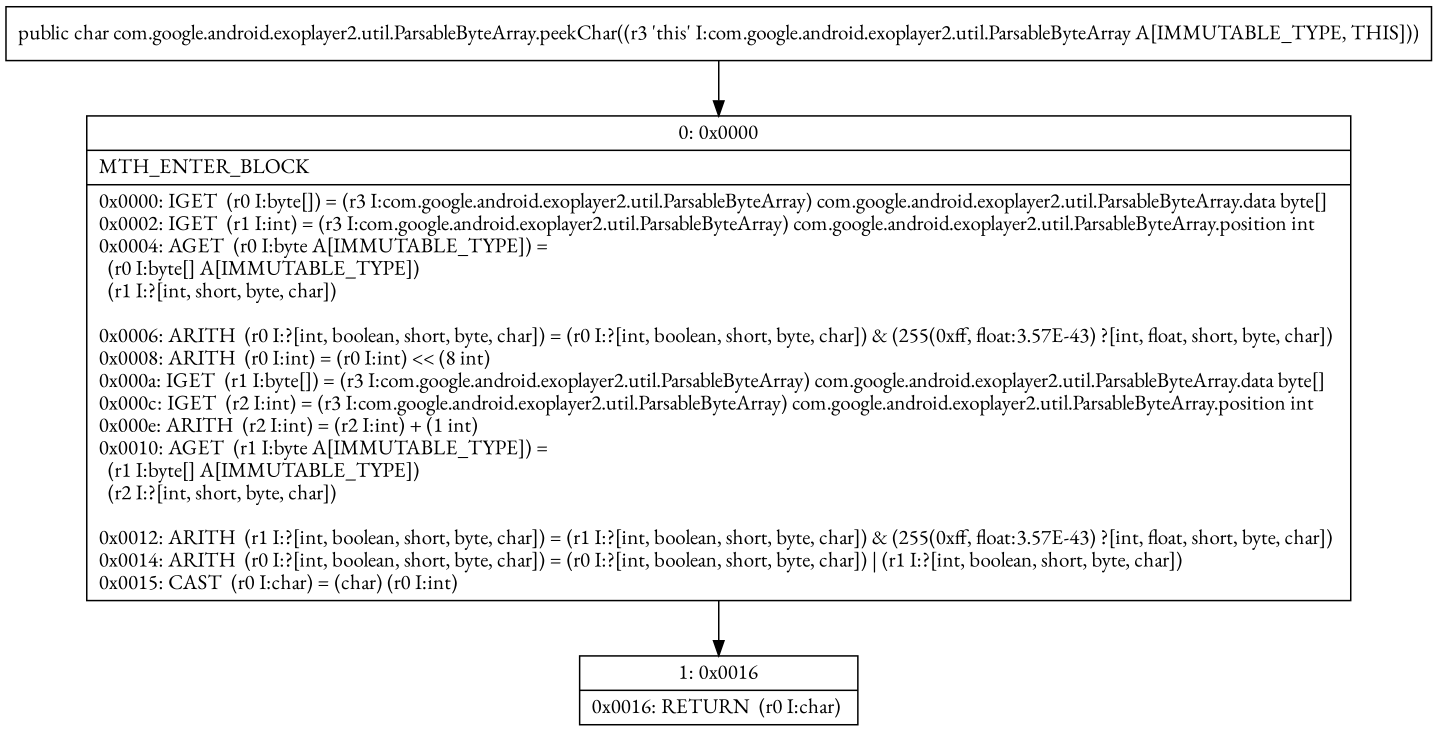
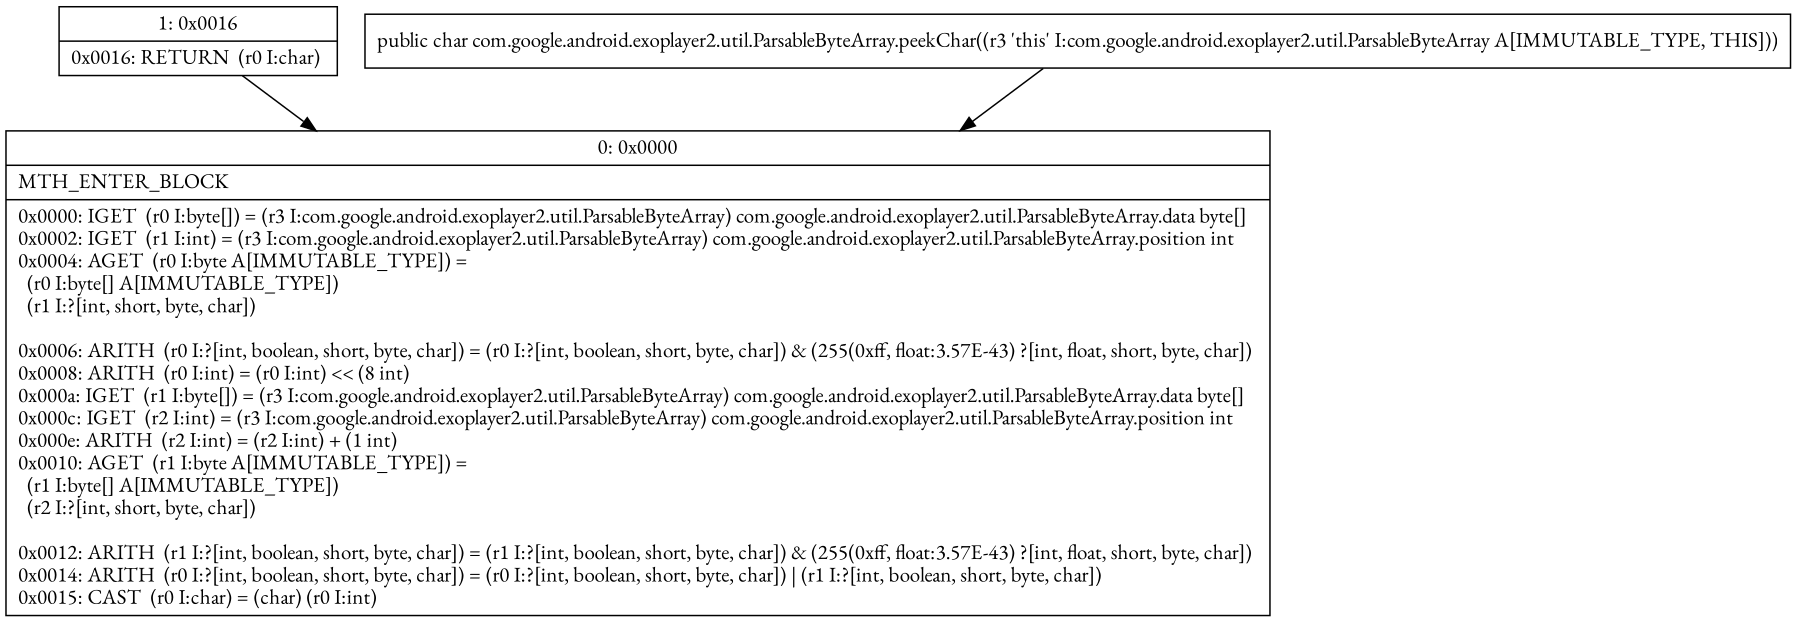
edge "0: 0x0000" -> "1: 0x0016": reversed
